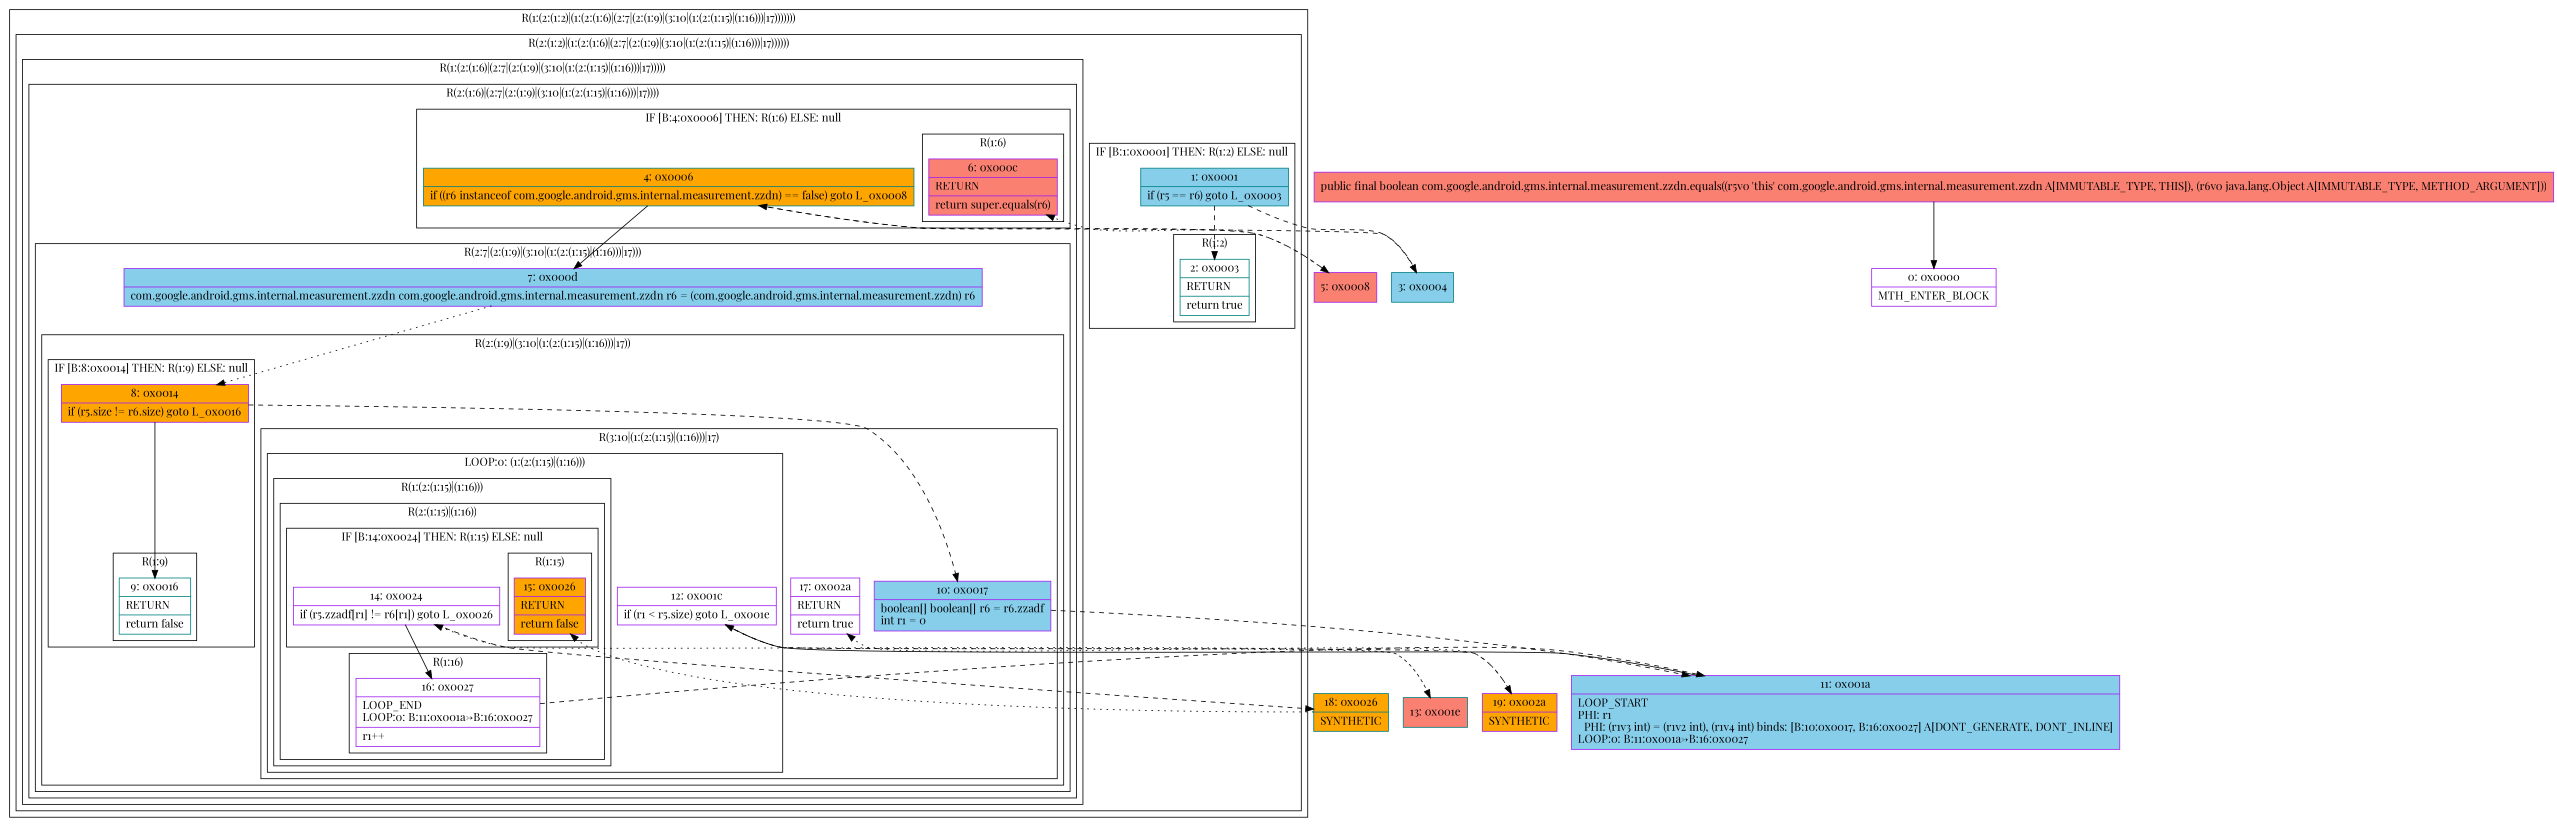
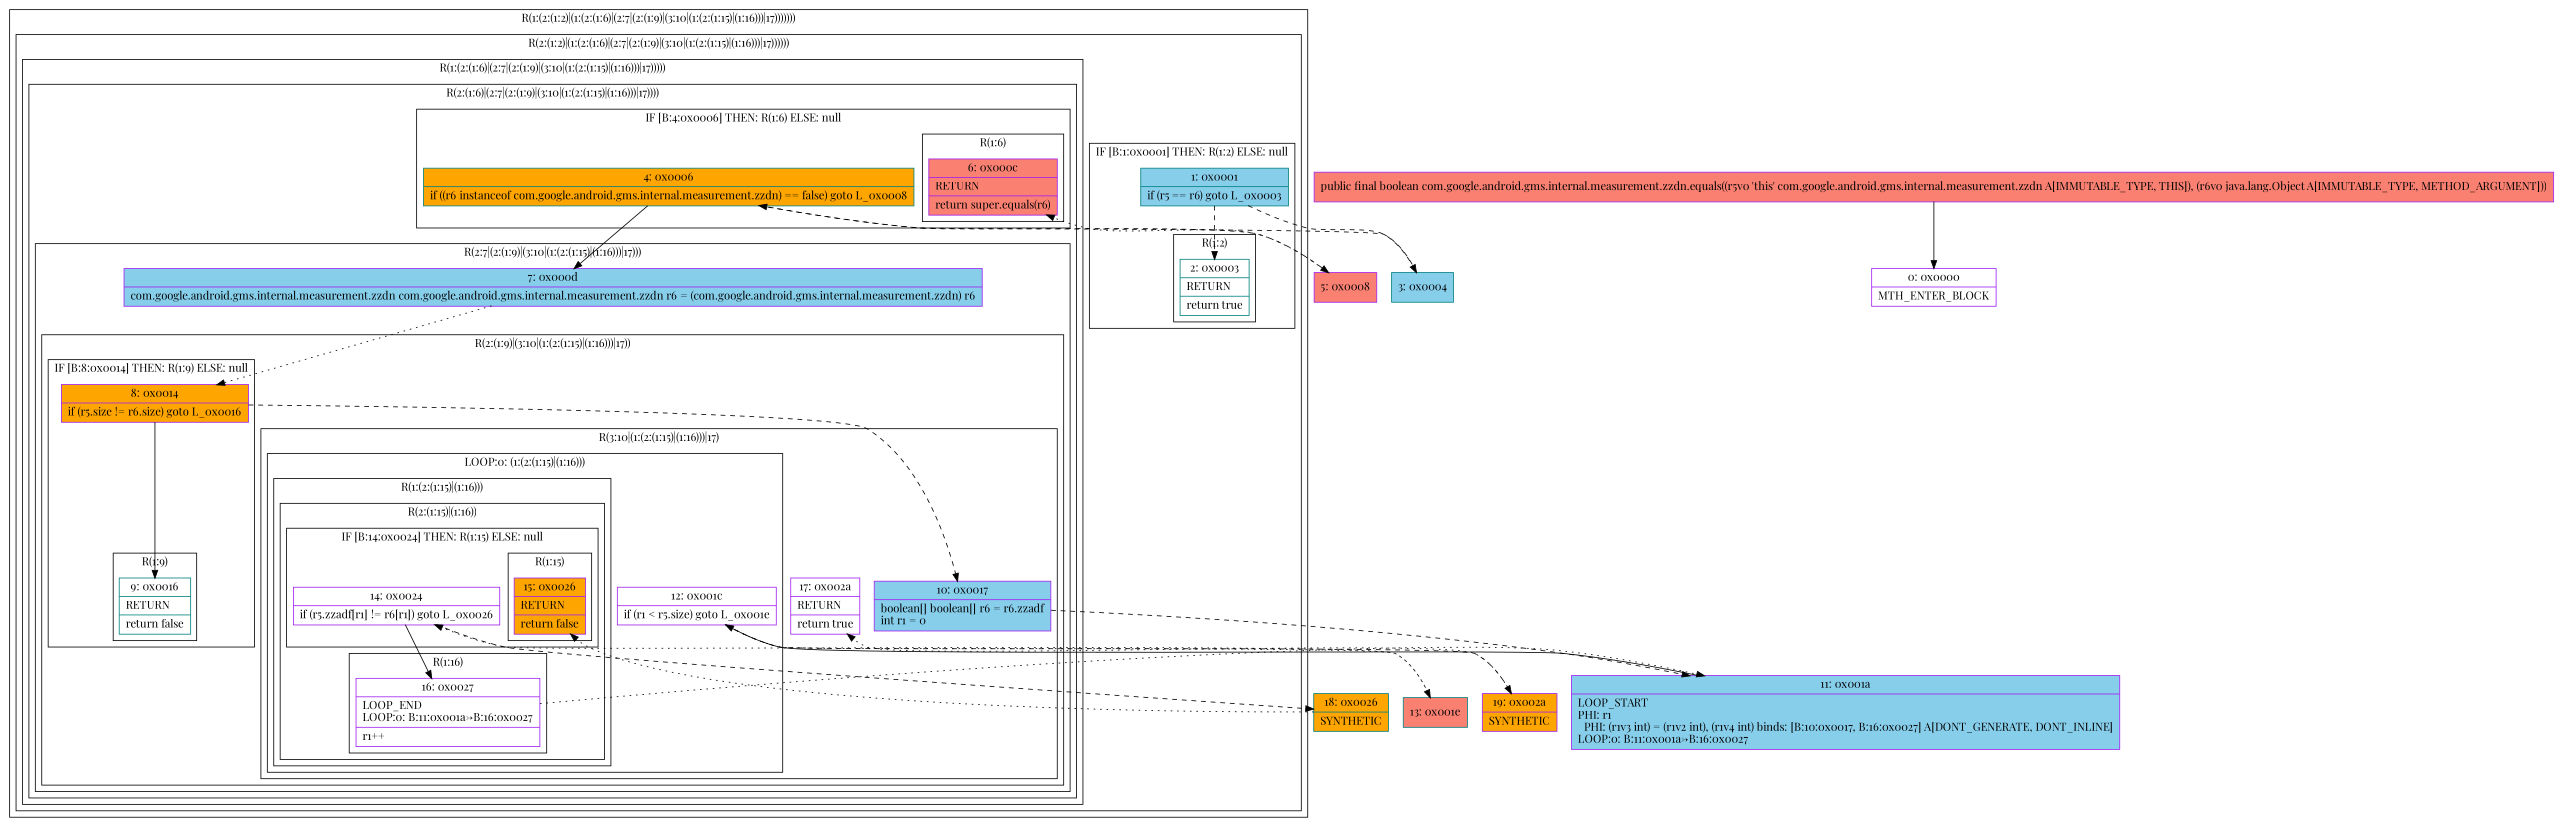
edge "16: 0x0027" -> "11: 0x001a": style dashed -> dotted
